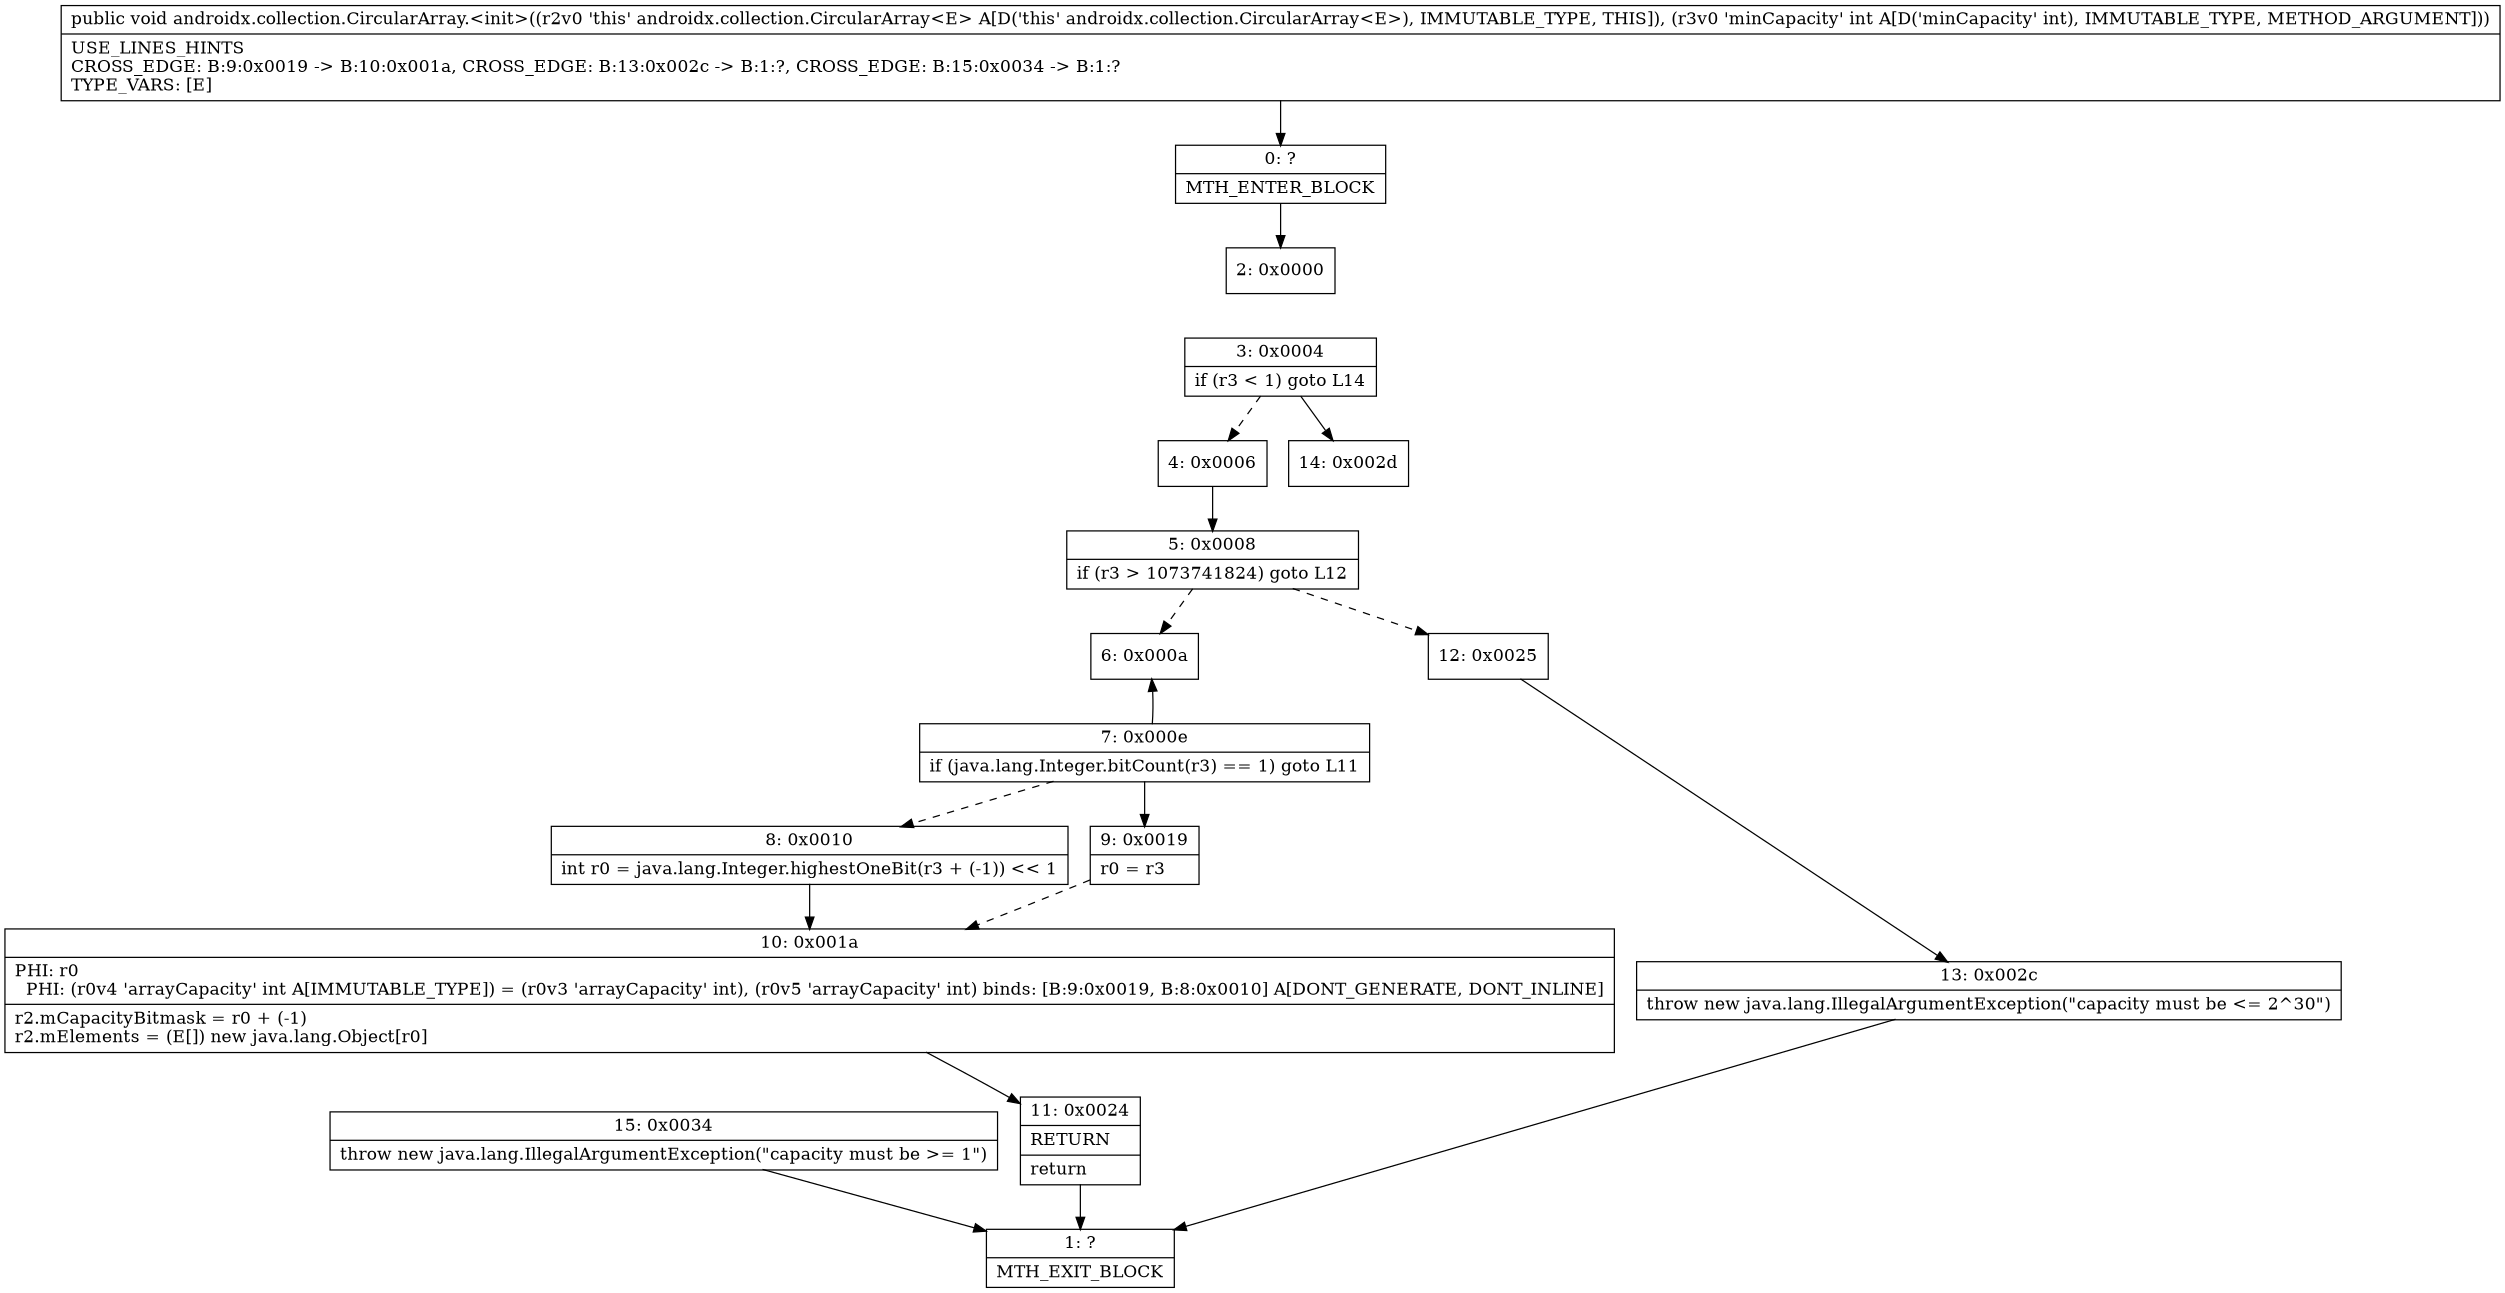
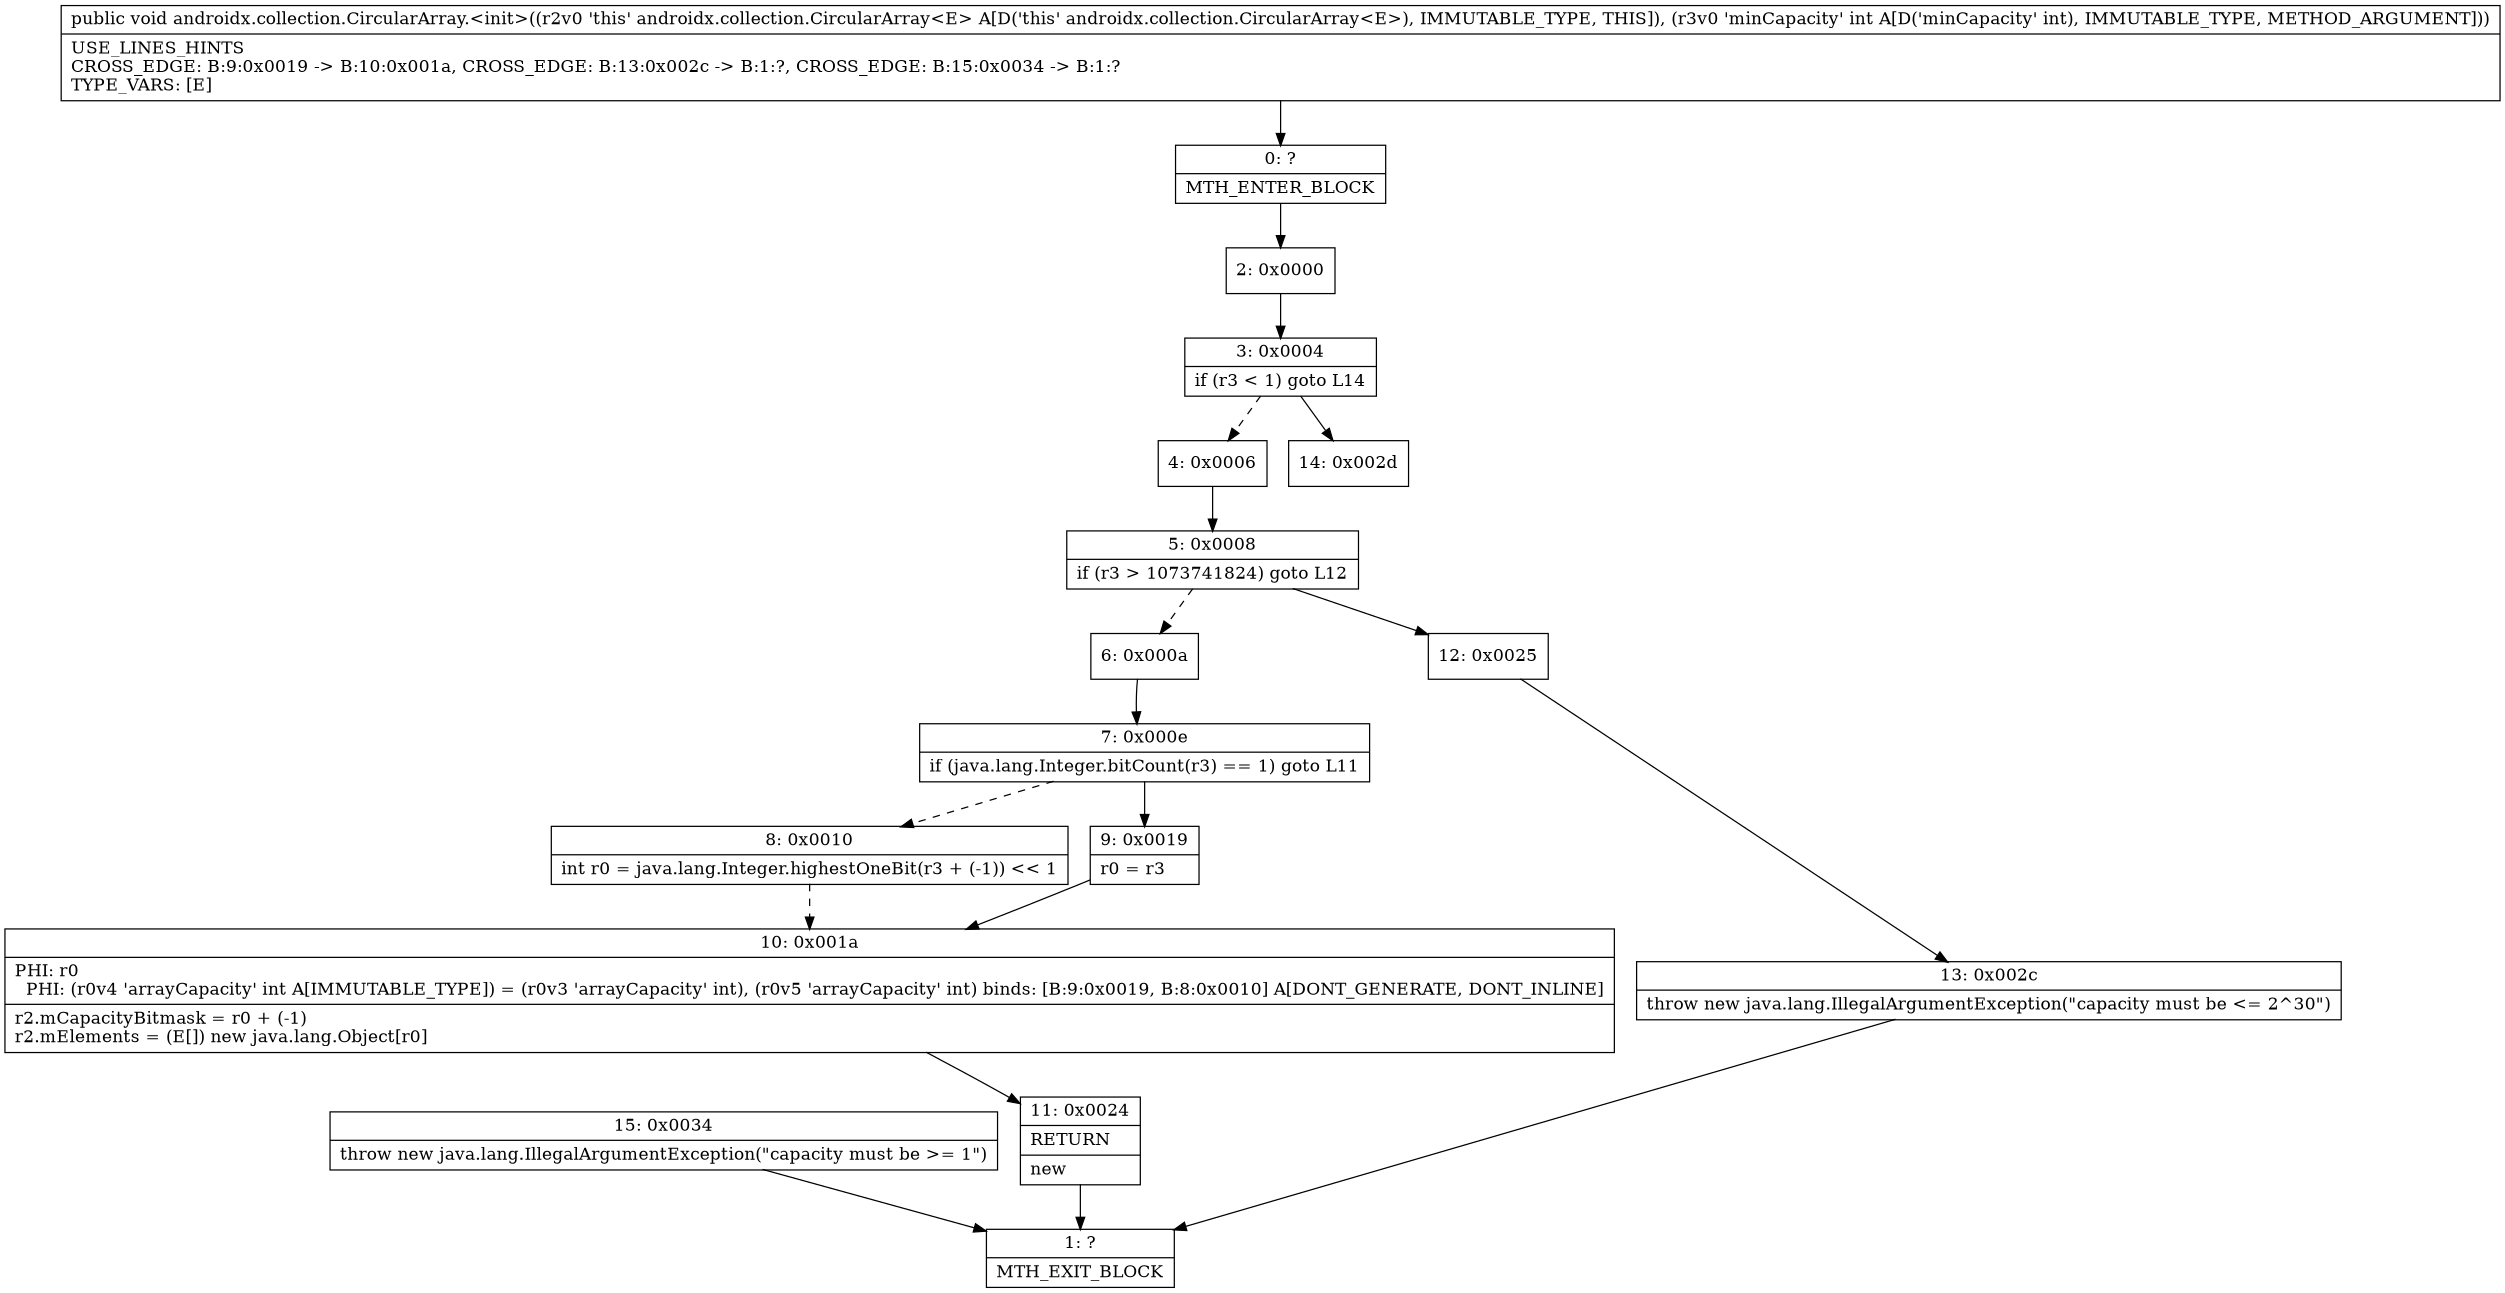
edge "2: 0x0000" -> "3: 0x0004": added
edge "5: 0x0008" -> "12: 0x0025": style dashed -> solid
edge "7: 0x000e" -> "6: 0x000a": reversed
edge "8: 0x0010" -> "10: 0x001a": style solid -> dashed
edge "9: 0x0019" -> "10: 0x001a": style dashed -> solid
node "11: 0x0024": text "return" -> "new"
